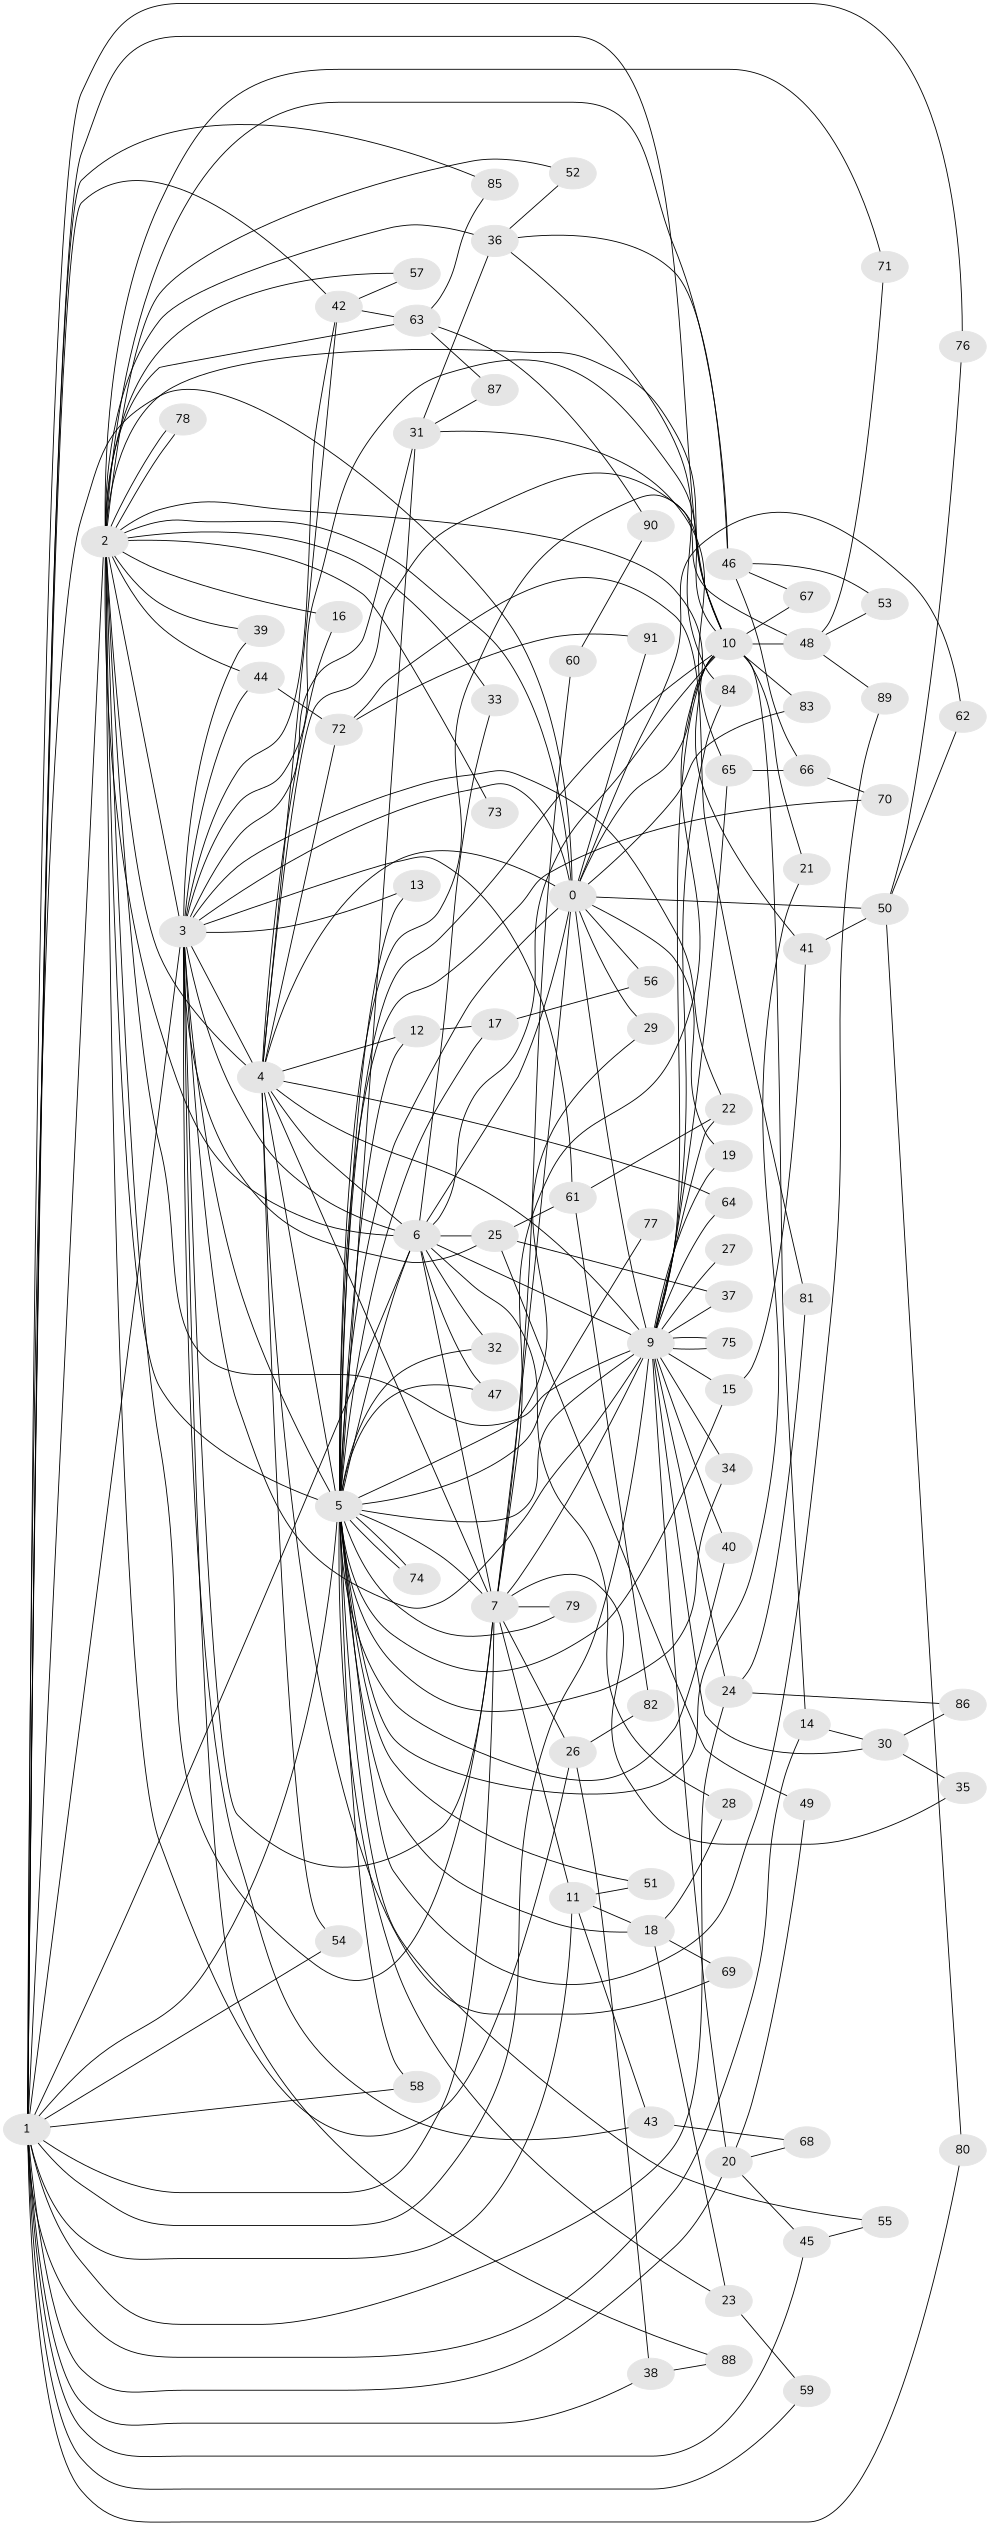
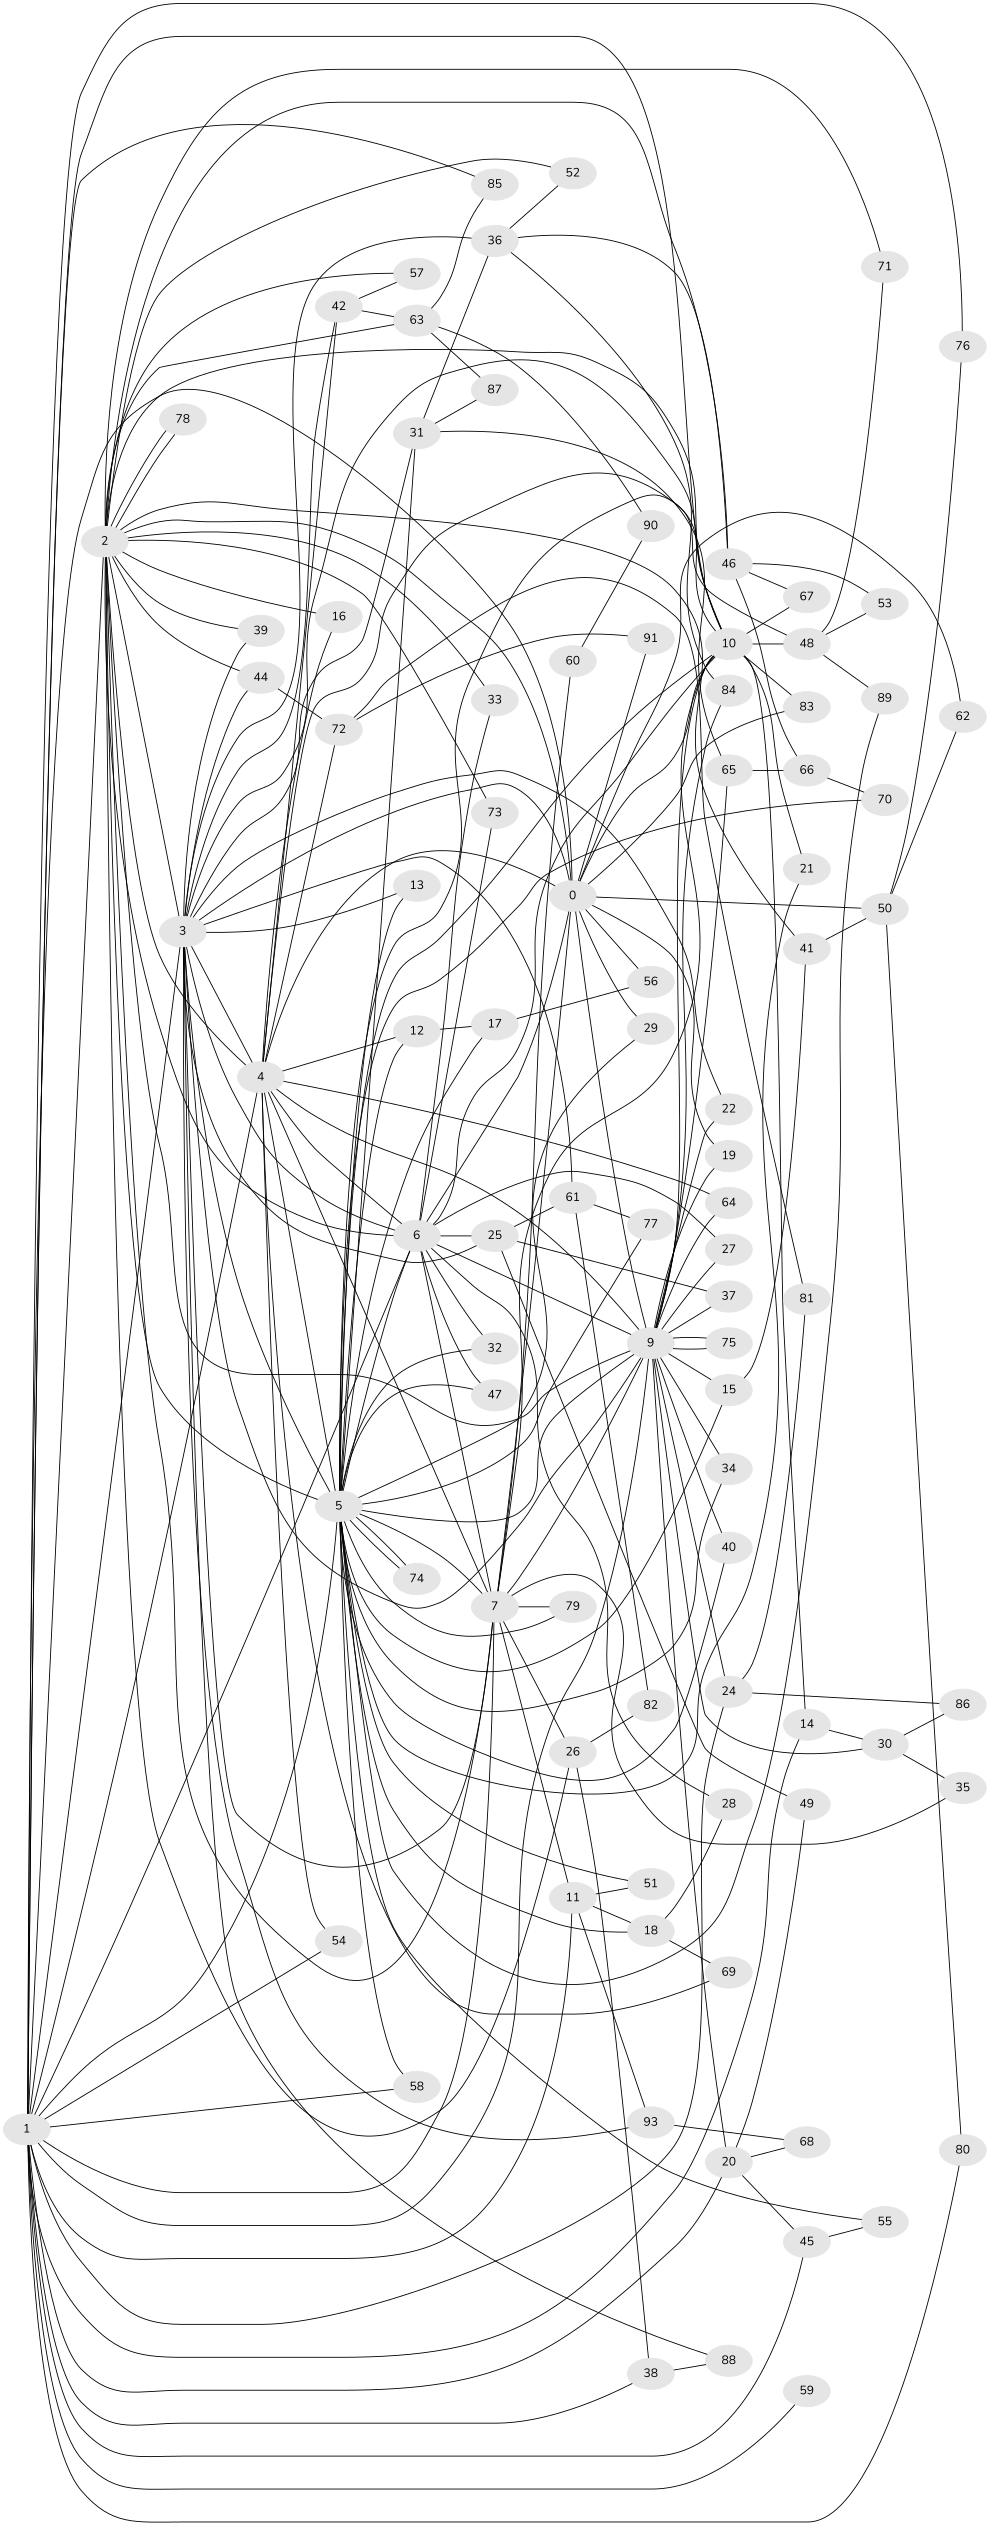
edge "36" -- "2": now "36" -- "3"
edge "42" -- "1": now "4" -- "1"
edge "73" -- "6": added
edge "22" -- "61": now "77" -- "61"
edge "6" -- "27": added
edge "0" -- "5": removed
node "43": label "43" -> "93"
node "23": removed
